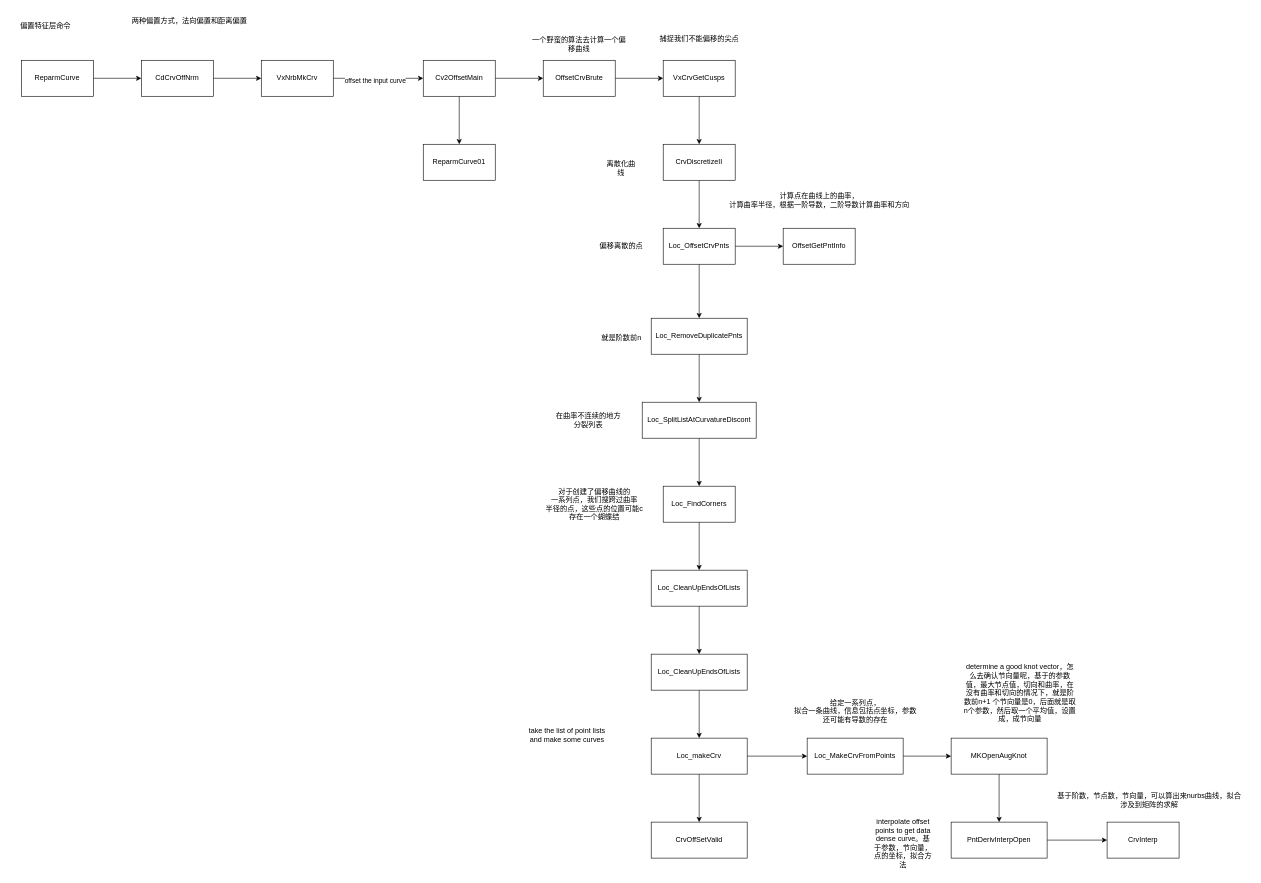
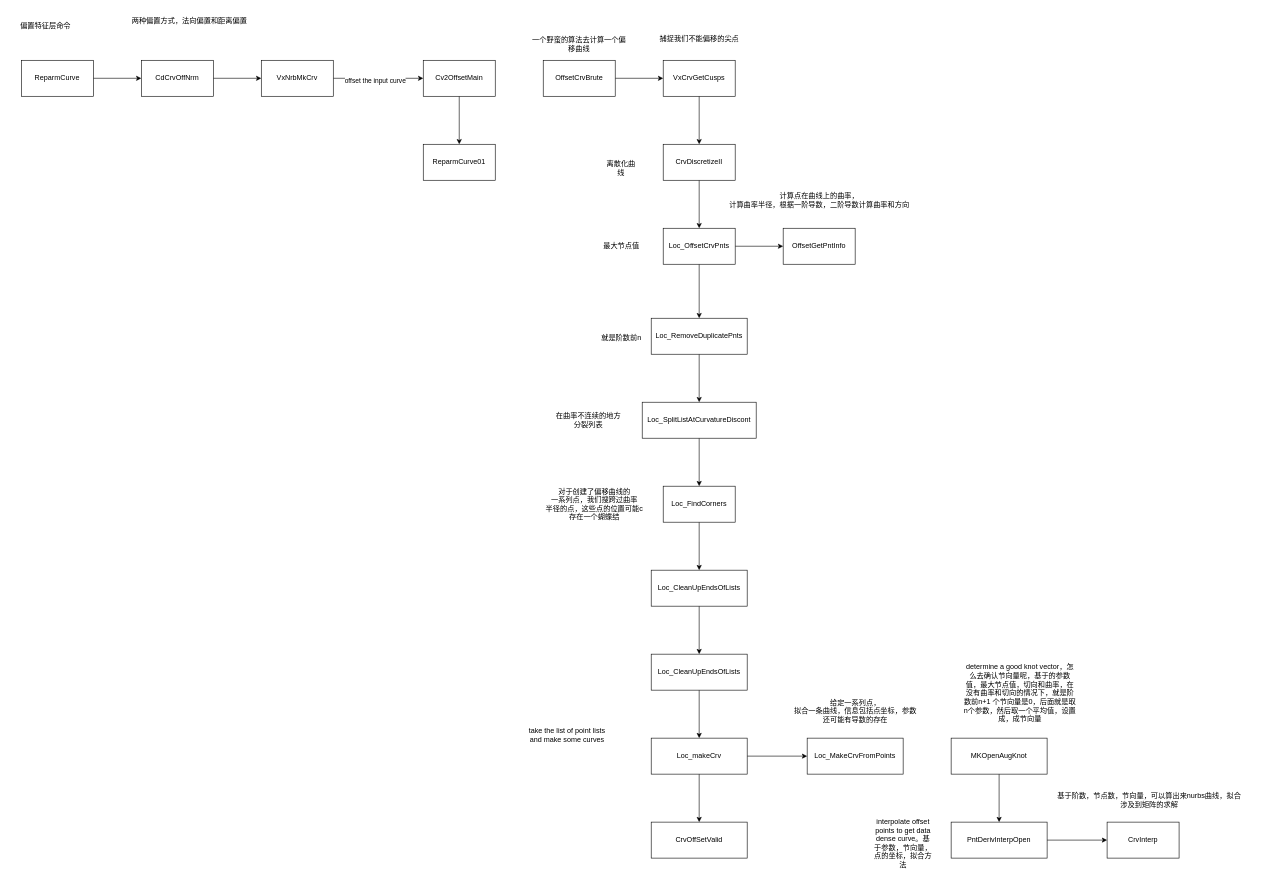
edge "Cv2OffsetMain" -> "OffsetCrvBrute": removed
node "偏移离散的点": label "偏移离散的点" -> "最大节点值"
edge "Loc_MakeCrvFromPoints" -> "MKOpenAugKnot": removed
